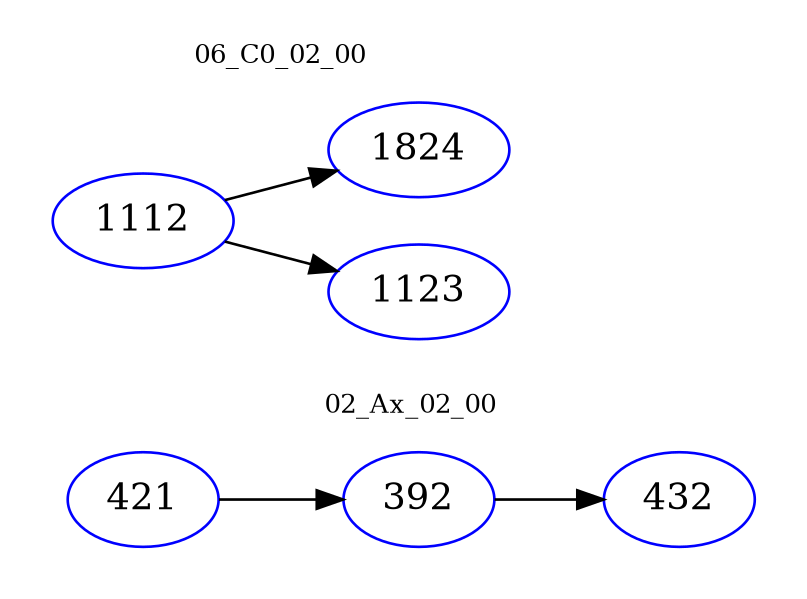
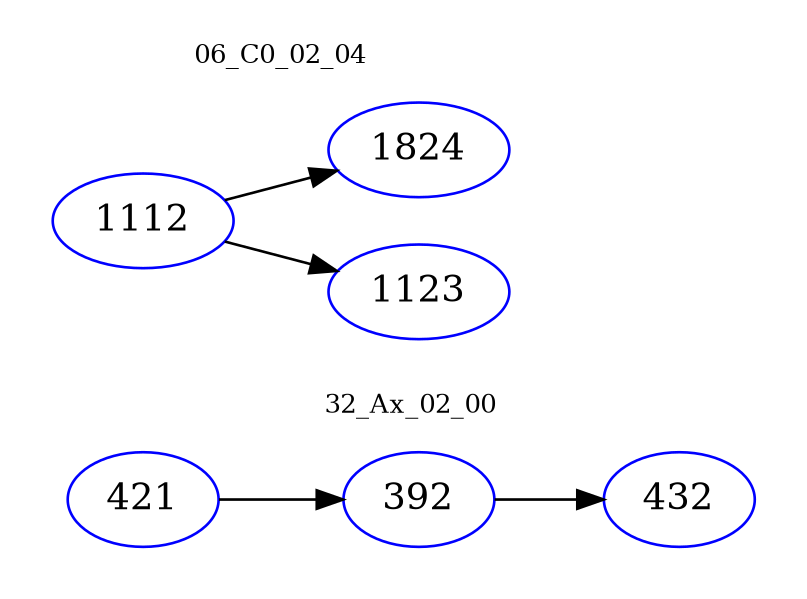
cluster "06_C0_02_00": label "06_C0_02_00" -> "06_C0_02_04"
cluster "02_Ax_02_00": label "02_Ax_02_00" -> "32_Ax_02_00"
